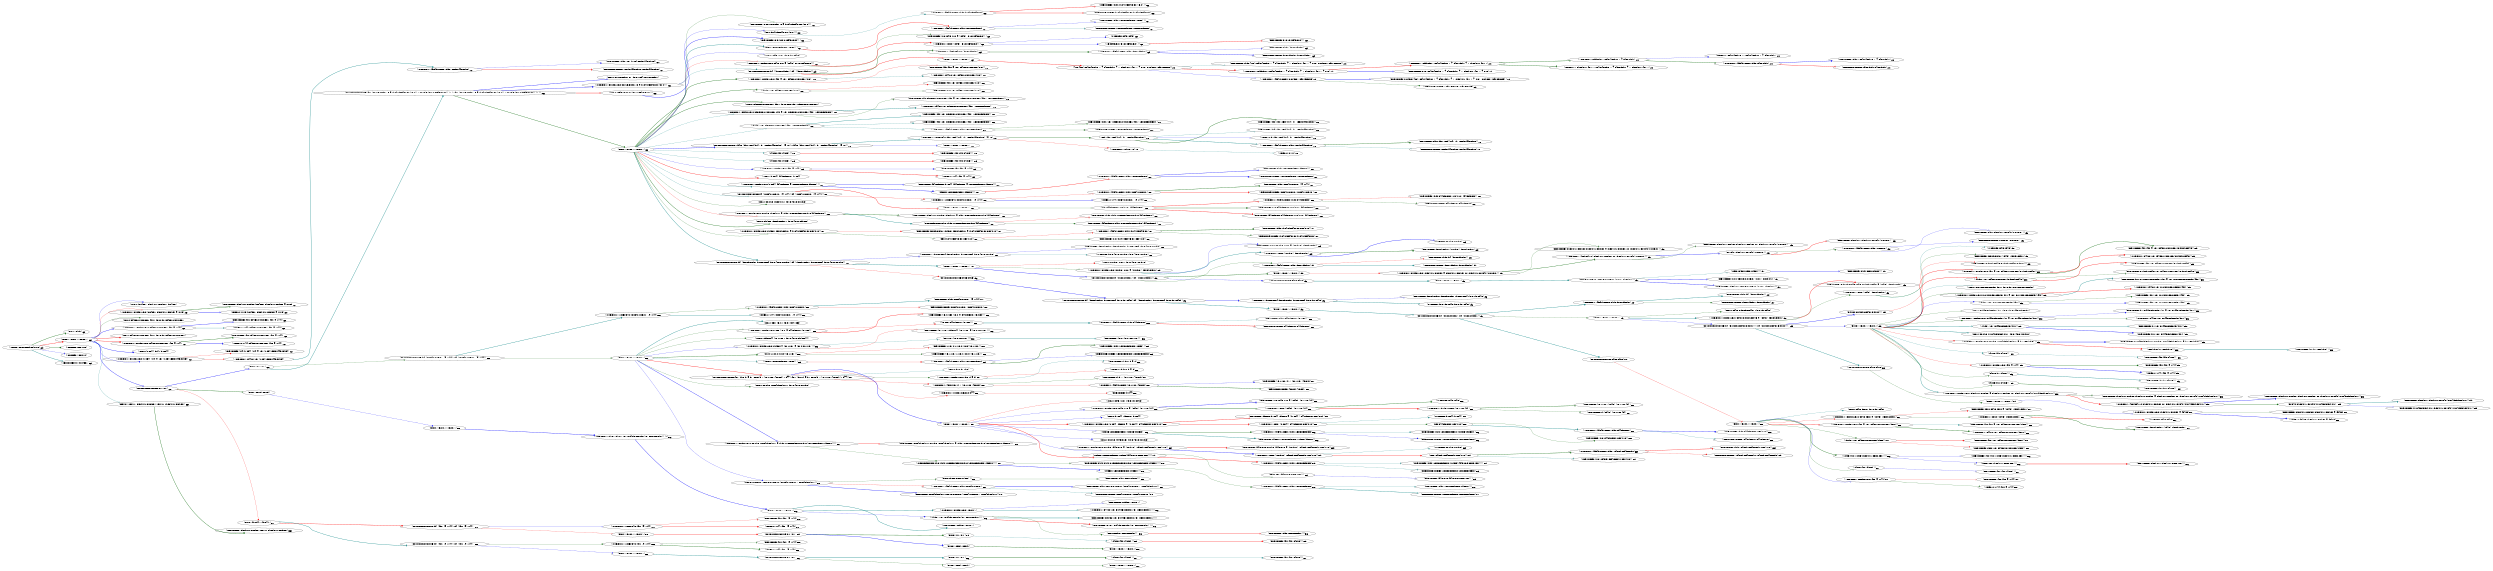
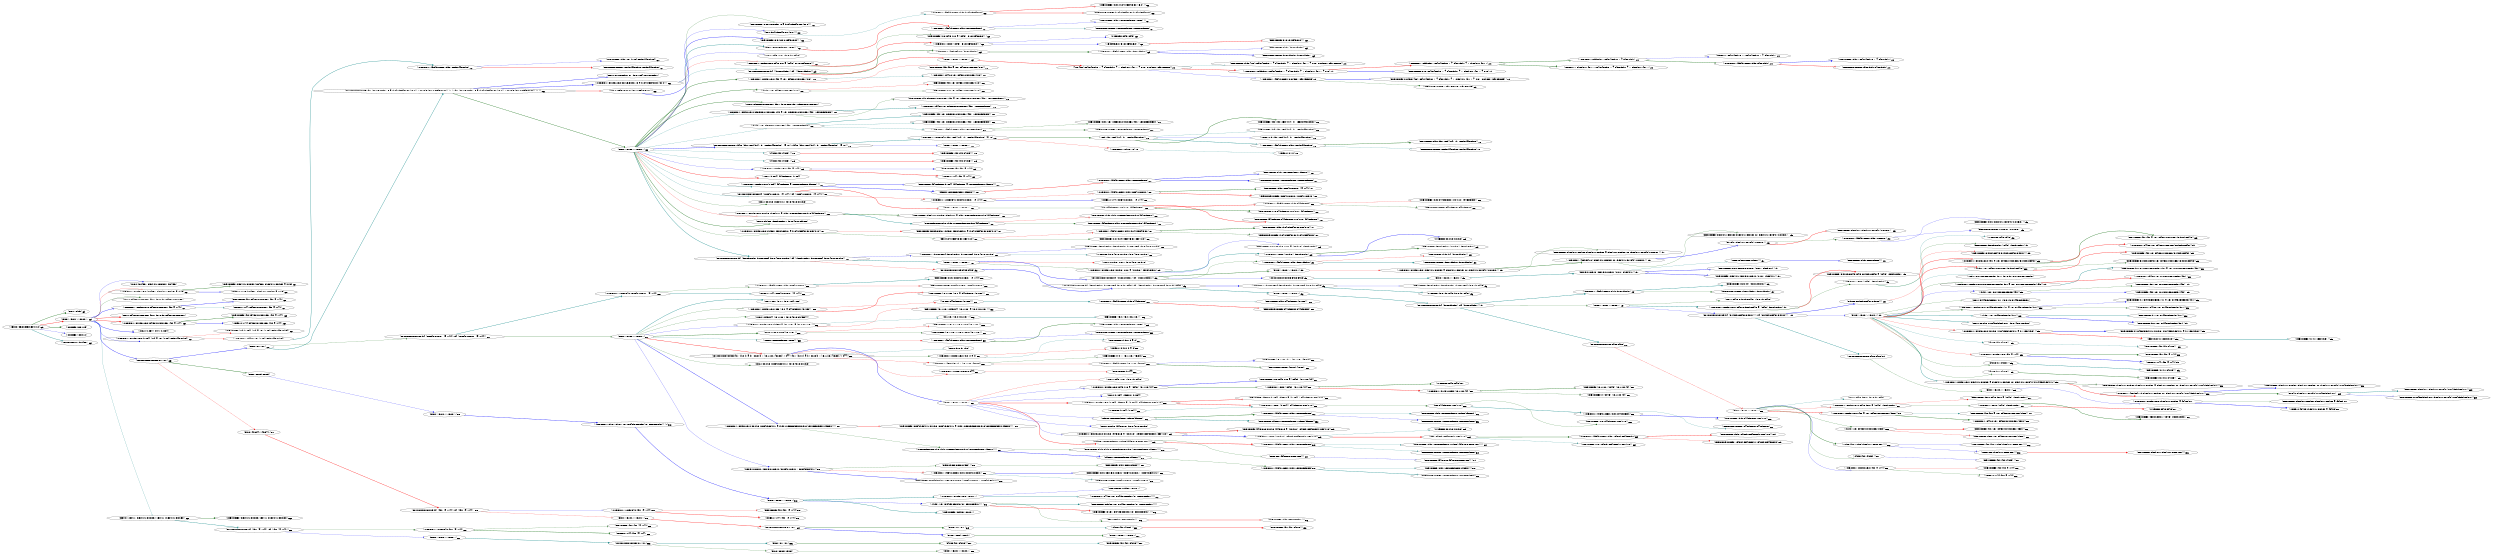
edge "(<operator>.cast,(byte[]) allDigests.get(src))" -> "(TYPE_REF,byte[],byte[])": reversed
edge "(BLOCK,finally,finally)" -> "(CONTROL_STRUCTURE,if (fos != null),if (fos != null))": now "(RETURN,return checksumMatches;,return checksumMatches;)" -> "(CONTROL_STRUCTURE,if (fos != null),if (fos != null))"
